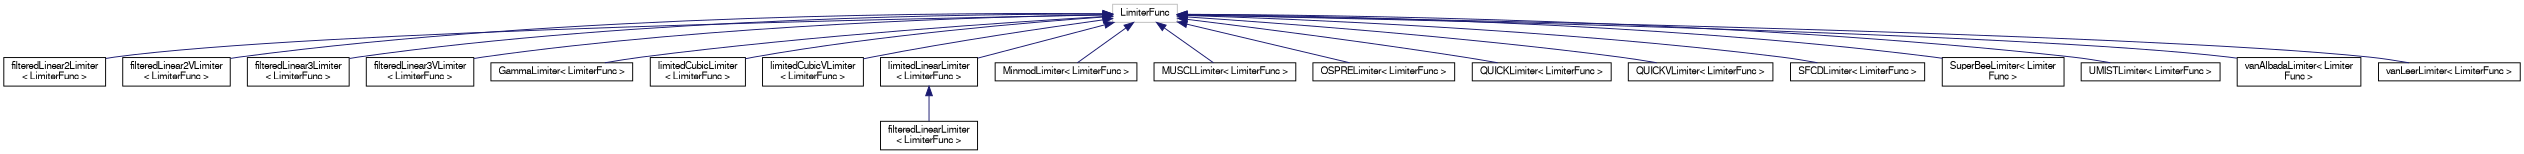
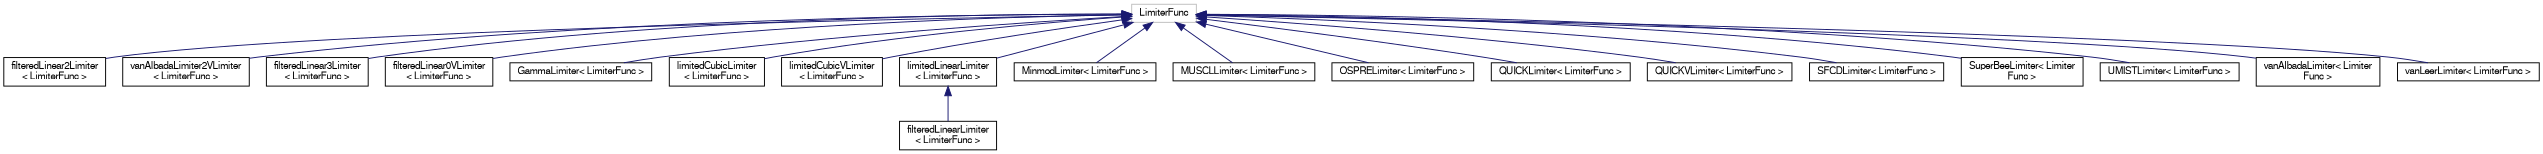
node "filteredLinear2VLimiter < LimiterFunc >": label "filteredLinear2VLimiter < LimiterFunc >" -> "vanAlbadaLimiter2VLimiter < LimiterFunc >"
node "filteredLinear3VLimiter < LimiterFunc >": label "filteredLinear3VLimiter < LimiterFunc >" -> "filteredLinear0VLimiter < LimiterFunc >"
